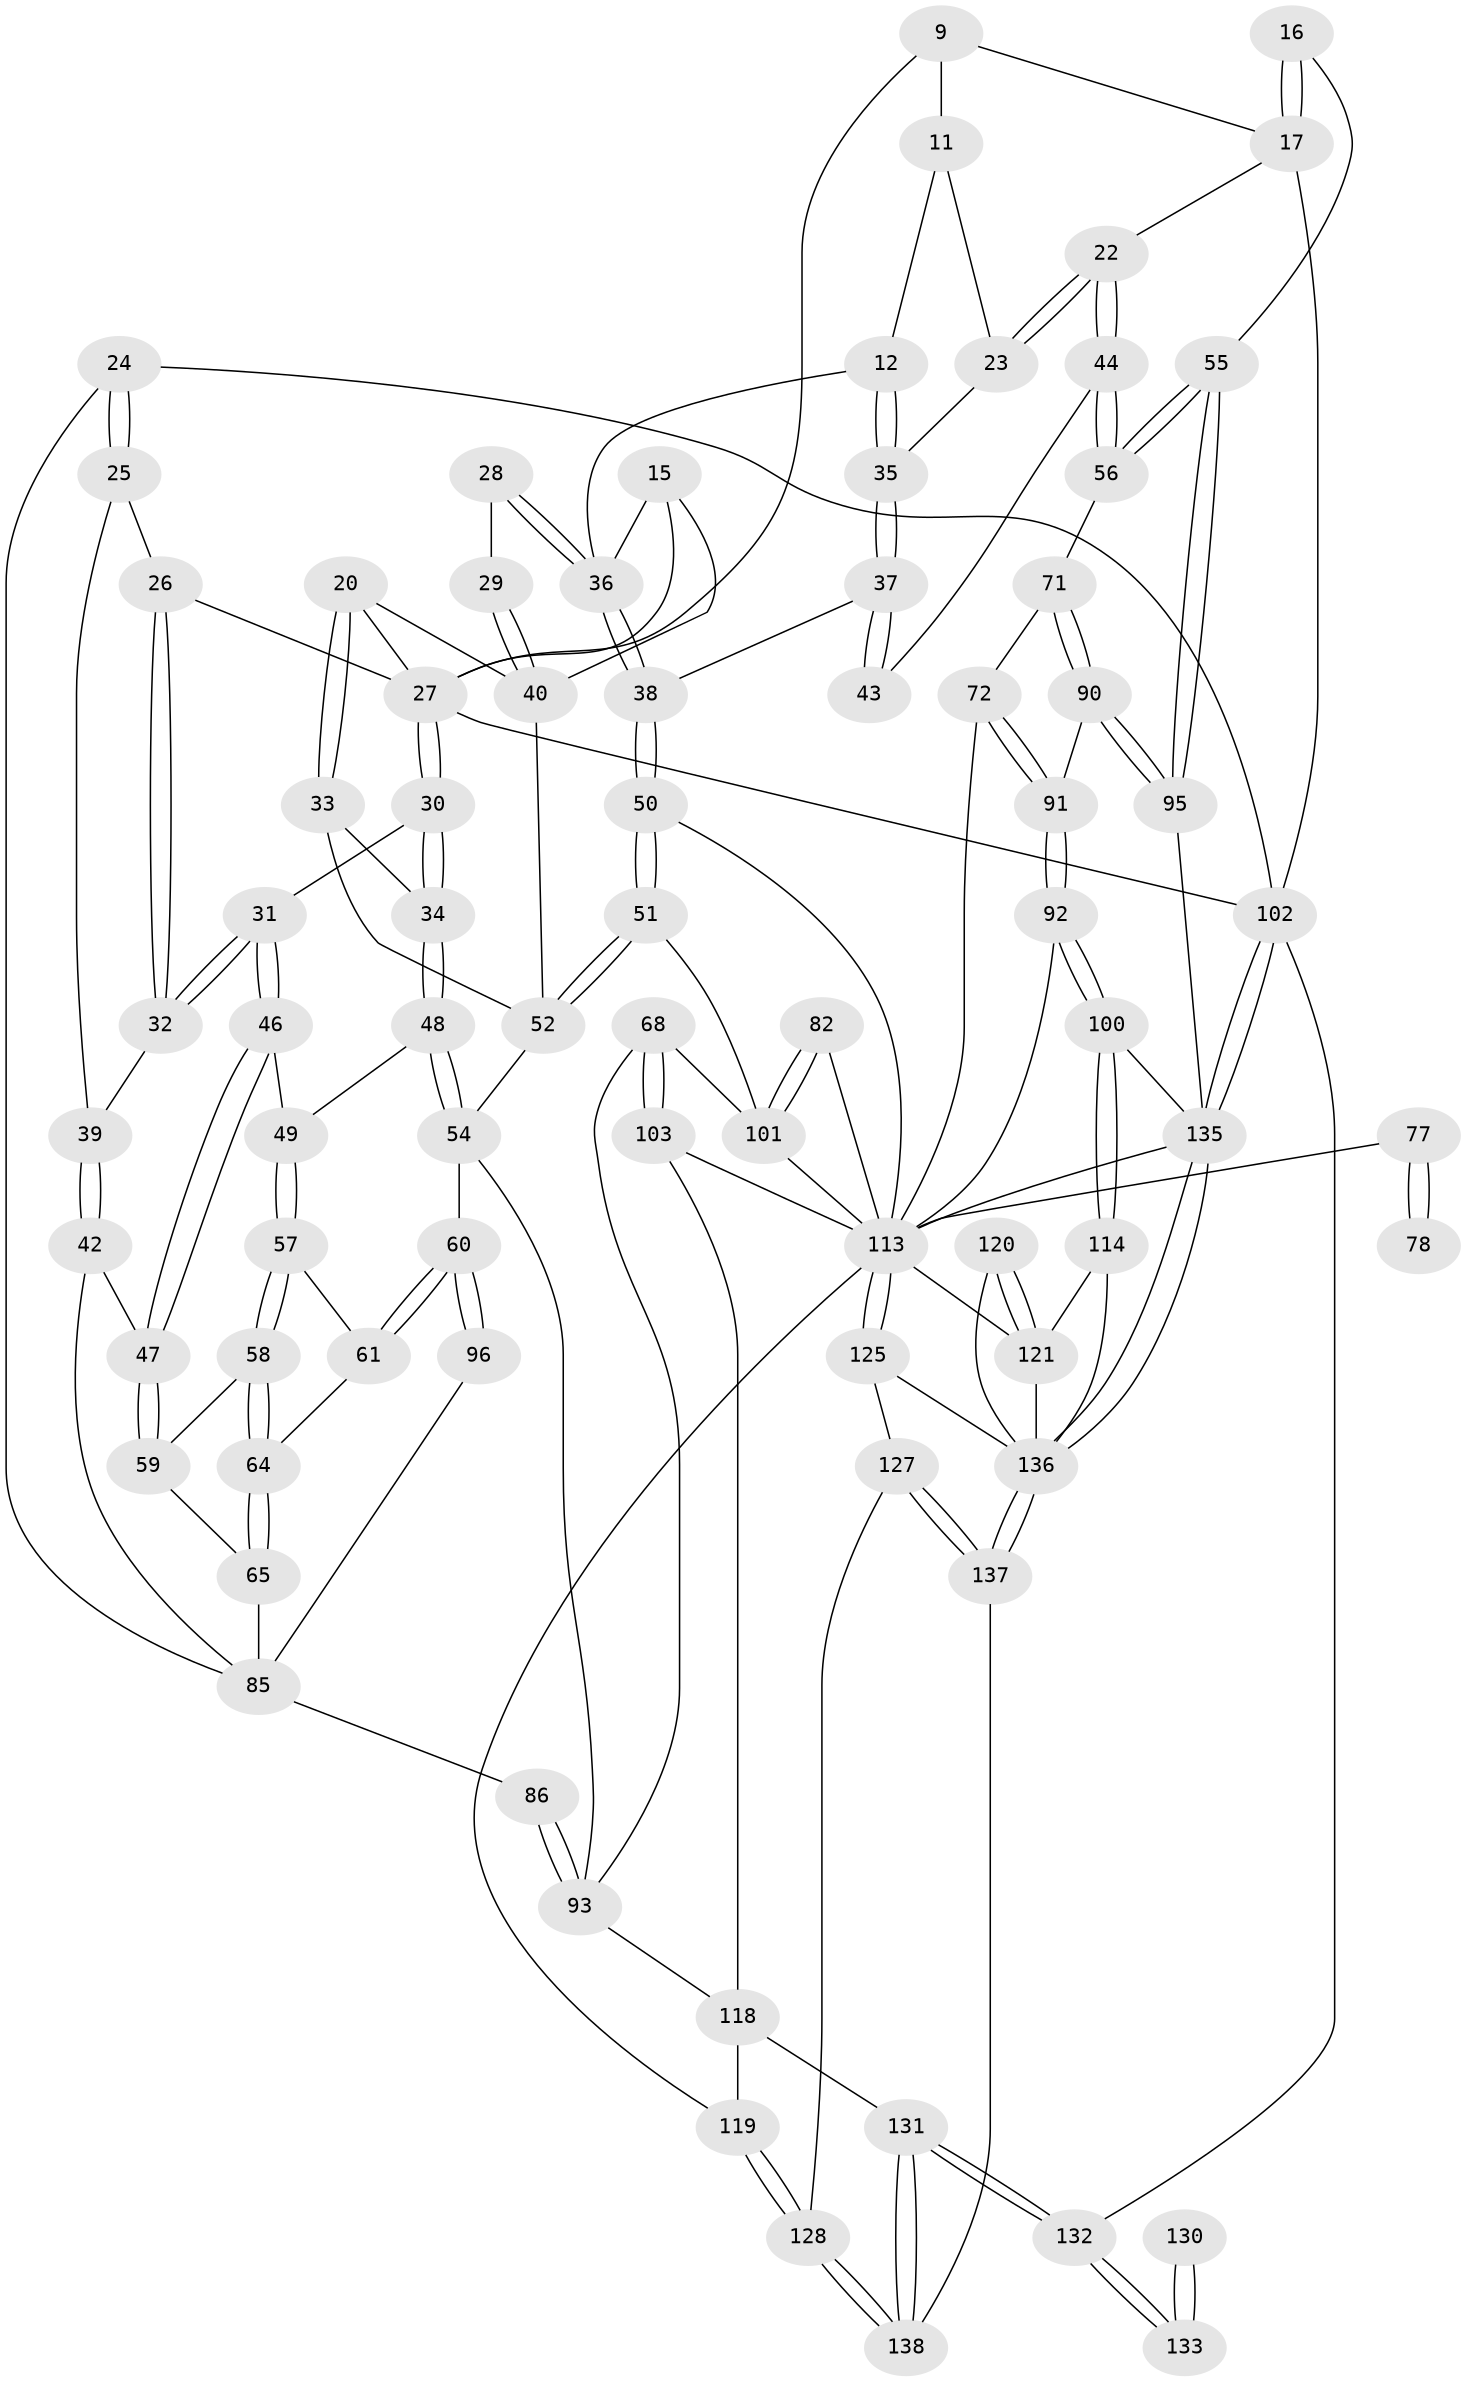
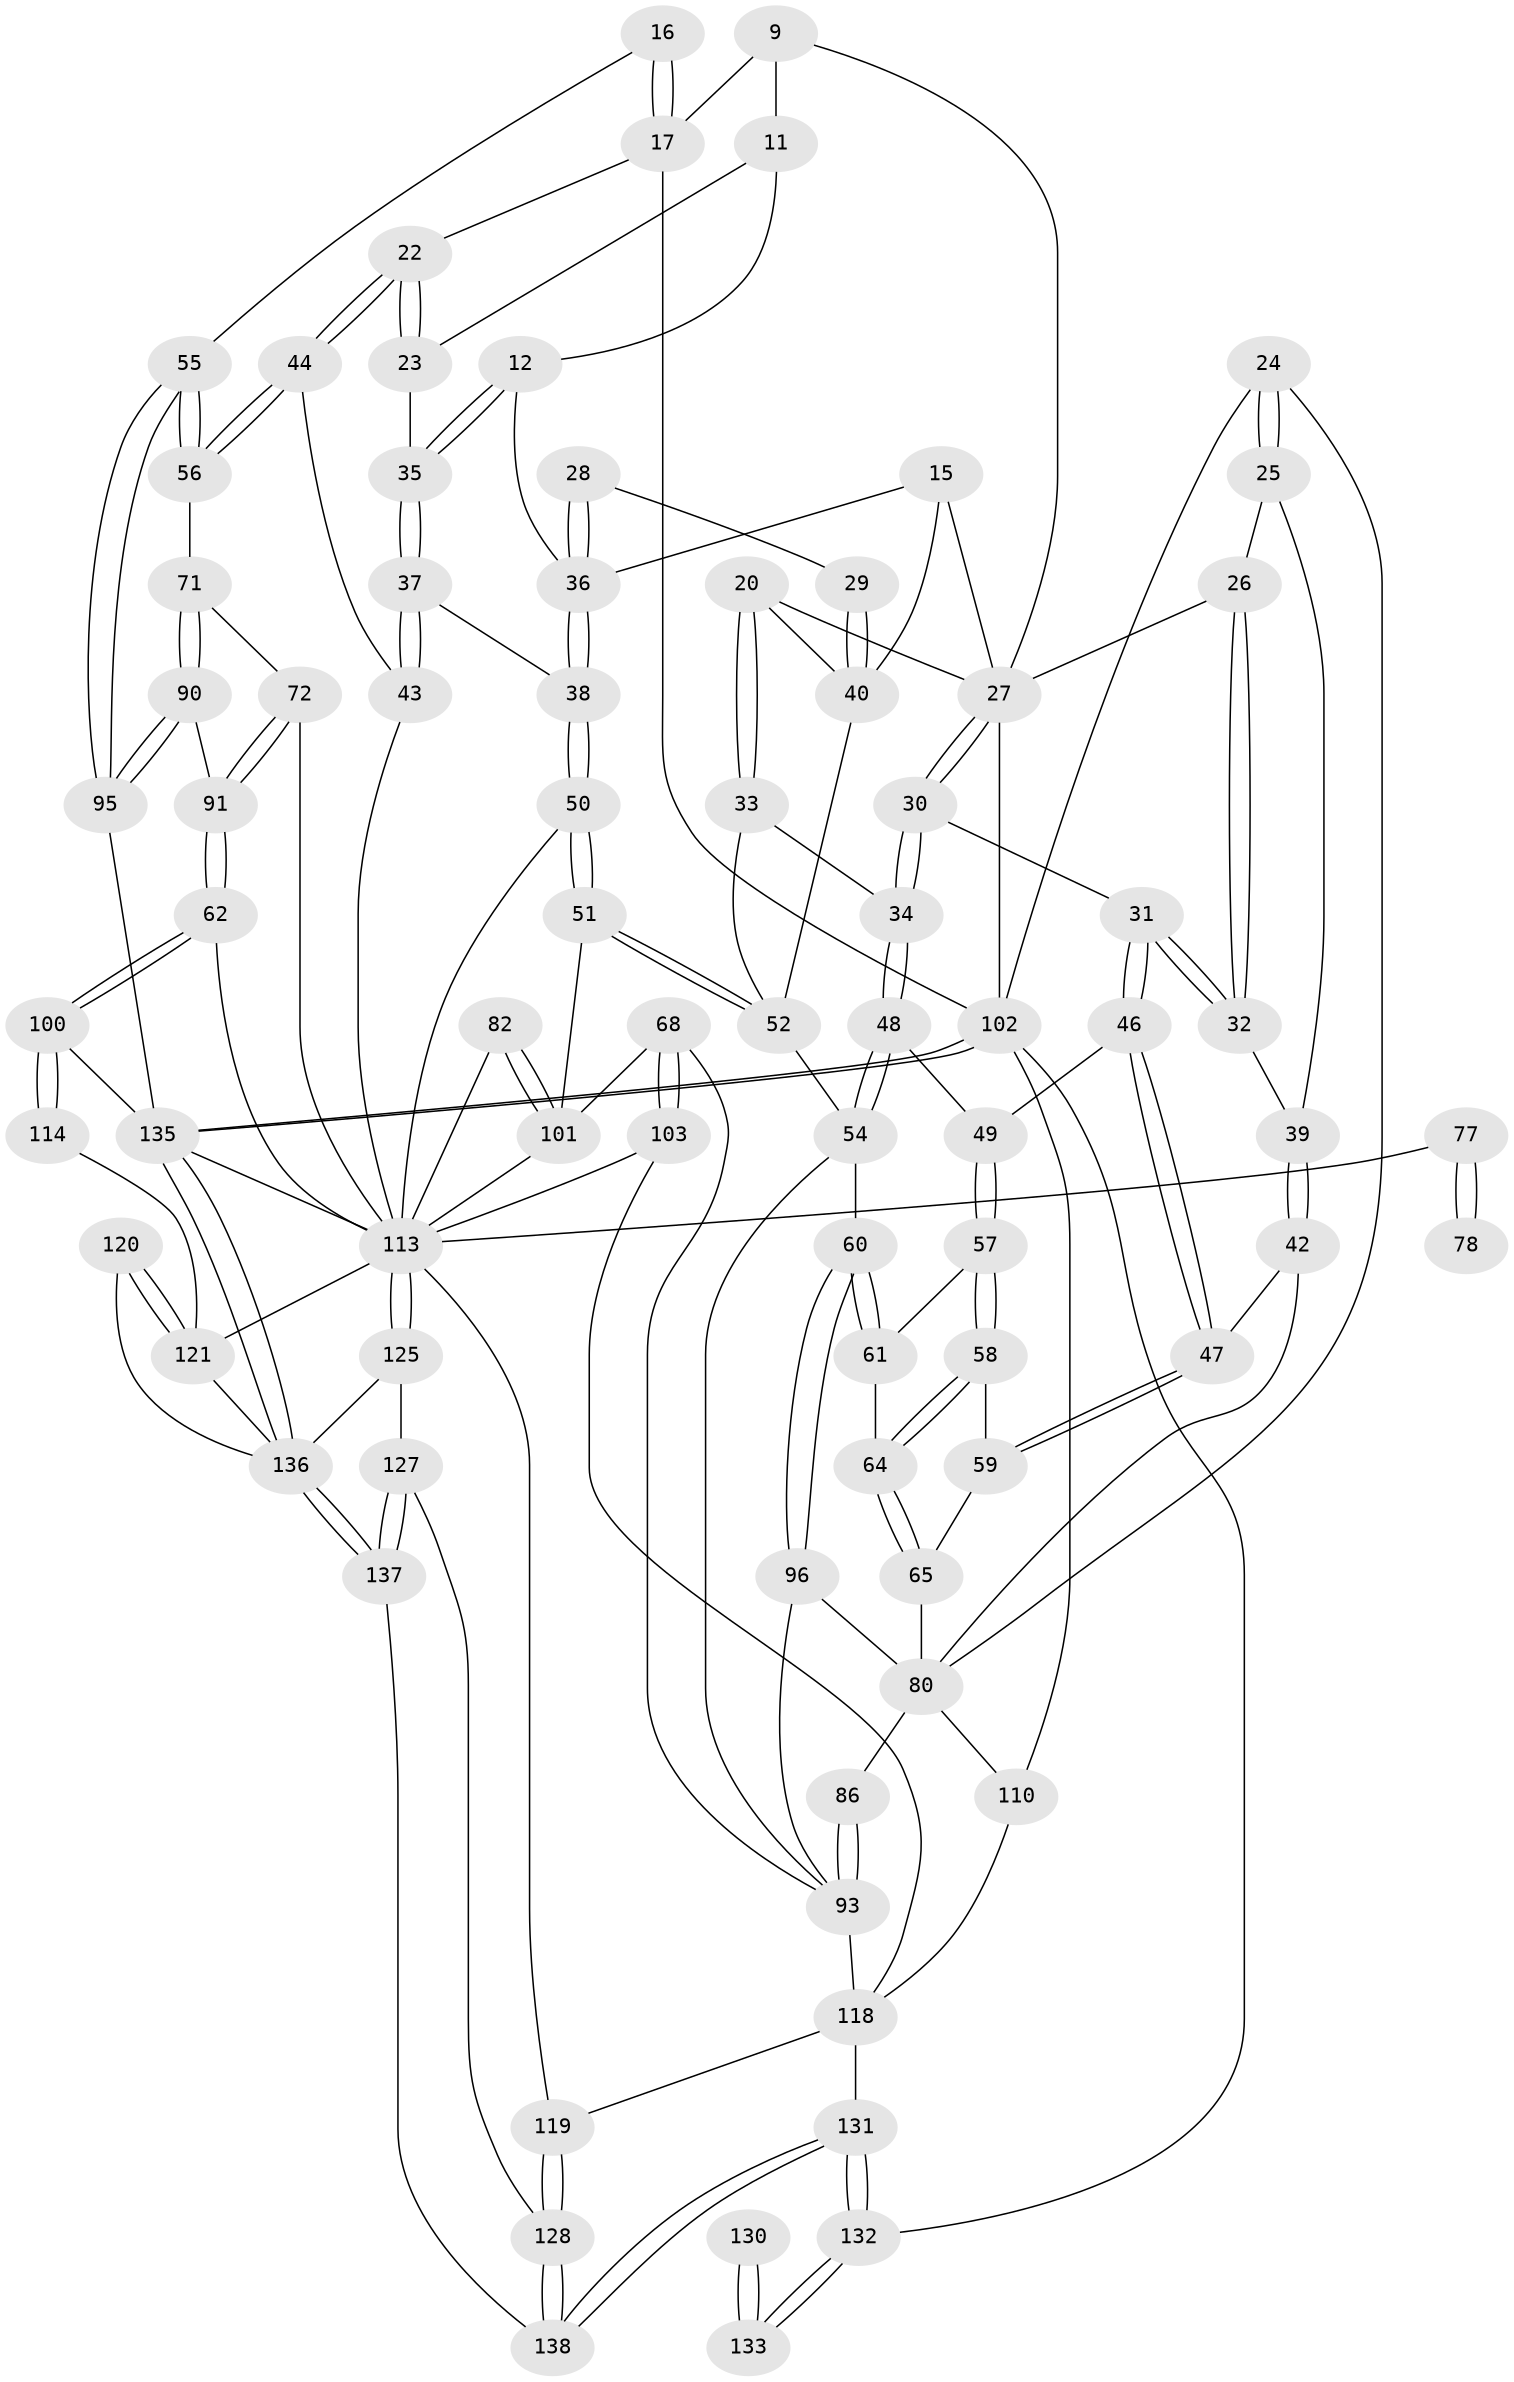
node "92": label "92" -> "62"
edge "43" -- "113": added
edge "114" -- "136": removed
node "85": label "85" -> "80"
edge "96" -- "93": added
node "110": added
